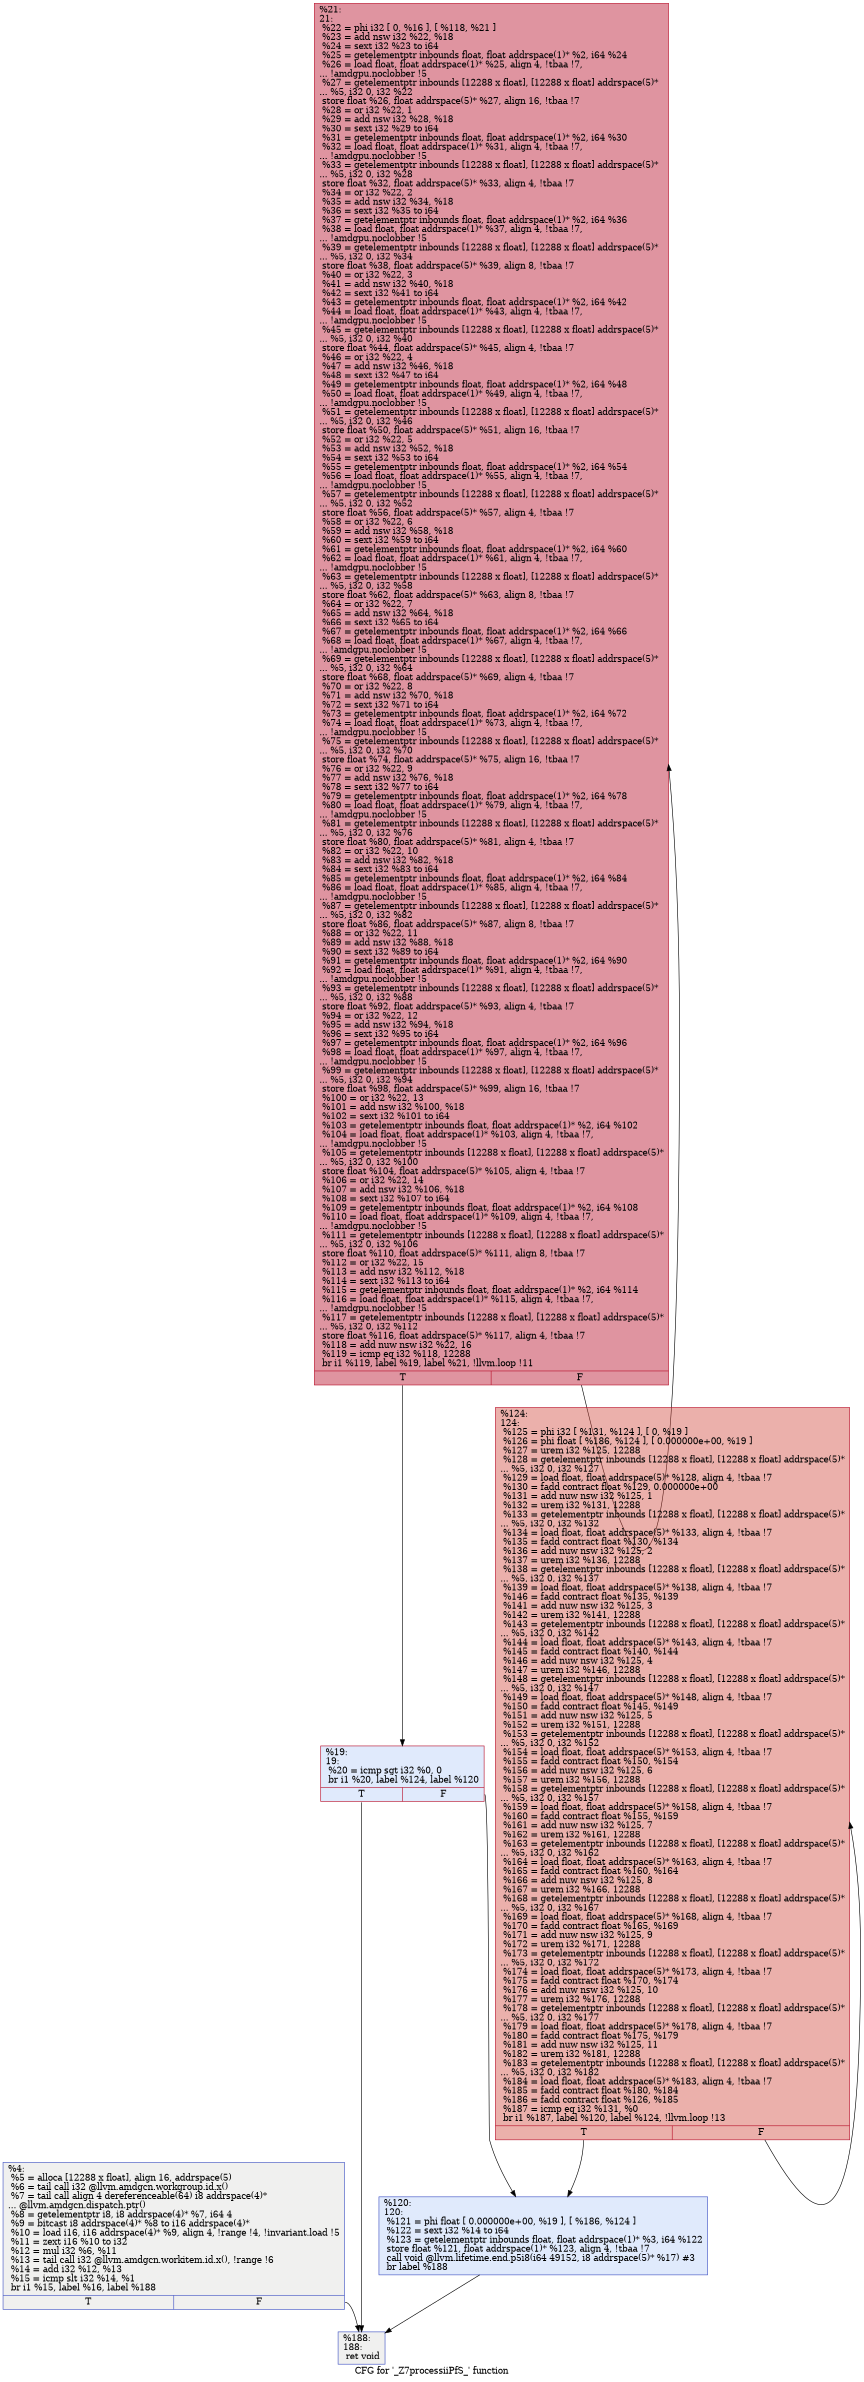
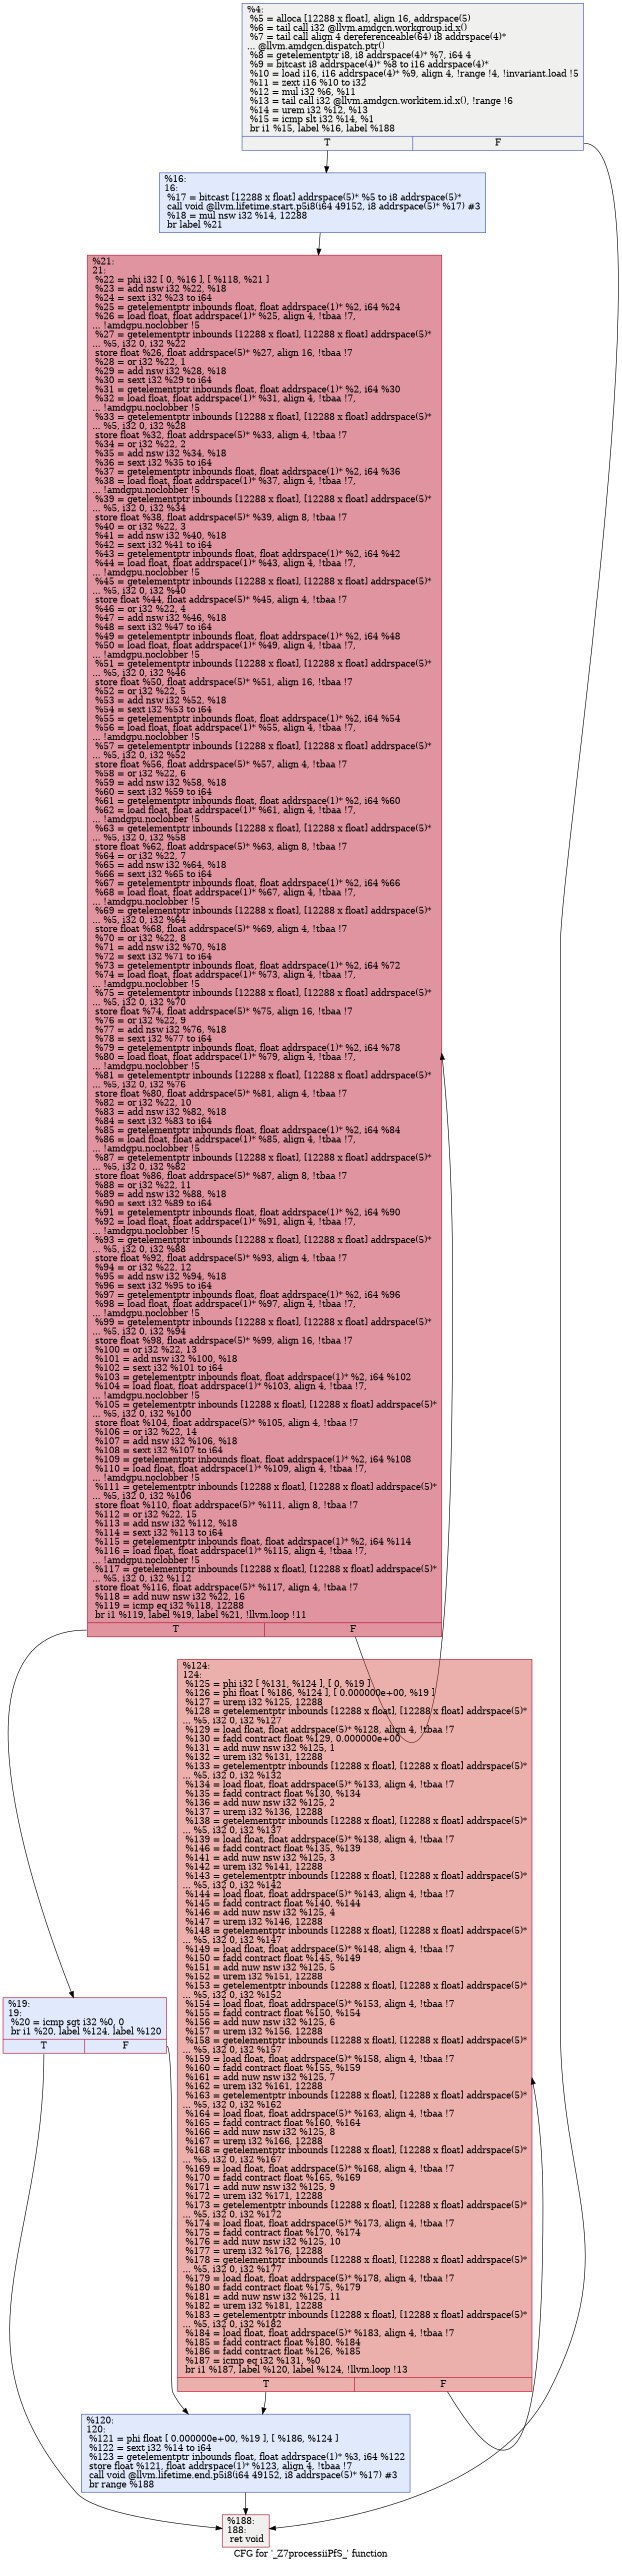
node "%16:": added
node "%120:": text "br label %188" -> "br range %188"
node "%4:": text "%14 = add i32 %12, %13" -> "%14 = urem i32 %12, %13"
node "%188:": color #3d50c3ff -> #b70d28ff
